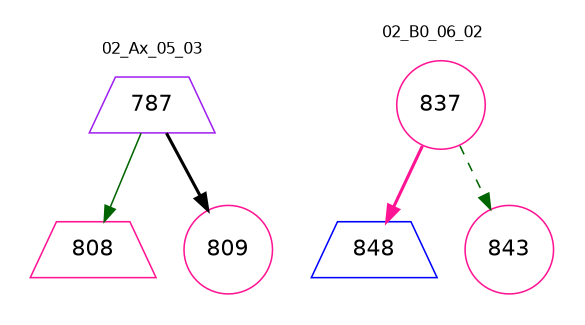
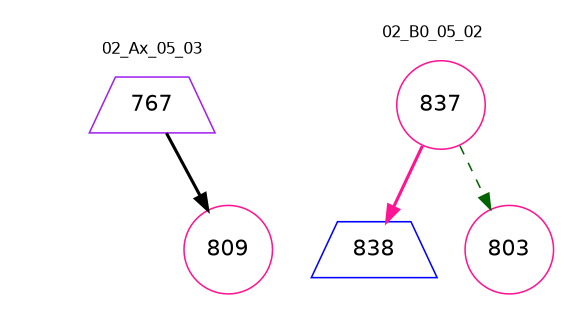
cluster "02_B0_06_02": label "02_B0_06_02" -> "02_B0_05_02"
node "787": label "787" -> "767"
node "808": removed
node "848": label "848" -> "838"
node "843": label "843" -> "803"
